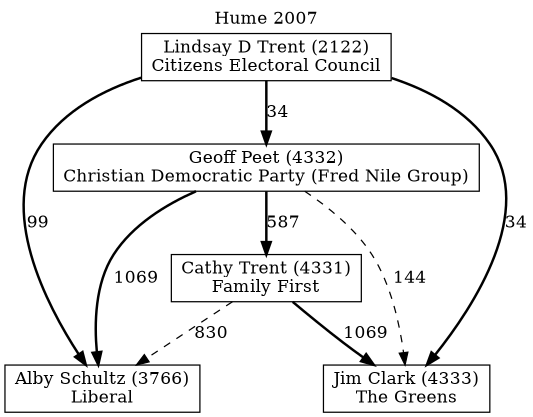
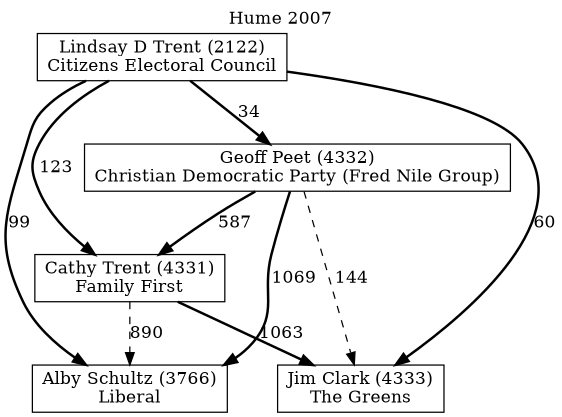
edge "Lindsay D Trent (2122) Citizens Electoral Council" -> "Cathy Trent (4331) Family First": added, label "123"
edge "Lindsay D Trent (2122) Citizens Electoral Council" -> "Jim Clark (4333) The Greens": label "34" -> "60"
edge "Cathy Trent (4331) Family First" -> "Alby Schultz (3766) Liberal": label "830" -> "890"
edge "Cathy Trent (4331) Family First" -> "Jim Clark (4333) The Greens": label "1069" -> "1063"
